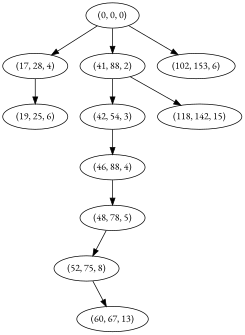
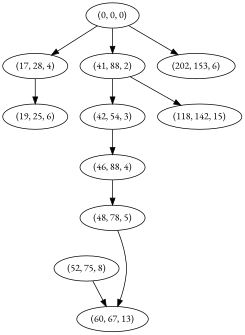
node "(102, 153, 6)": label "(102, 153, 6)" -> "(202, 153, 6)"
edge "(48, 78, 5)" -> "(52, 75, 8)": now "(48, 78, 5)" -> "(60, 67, 13)"
